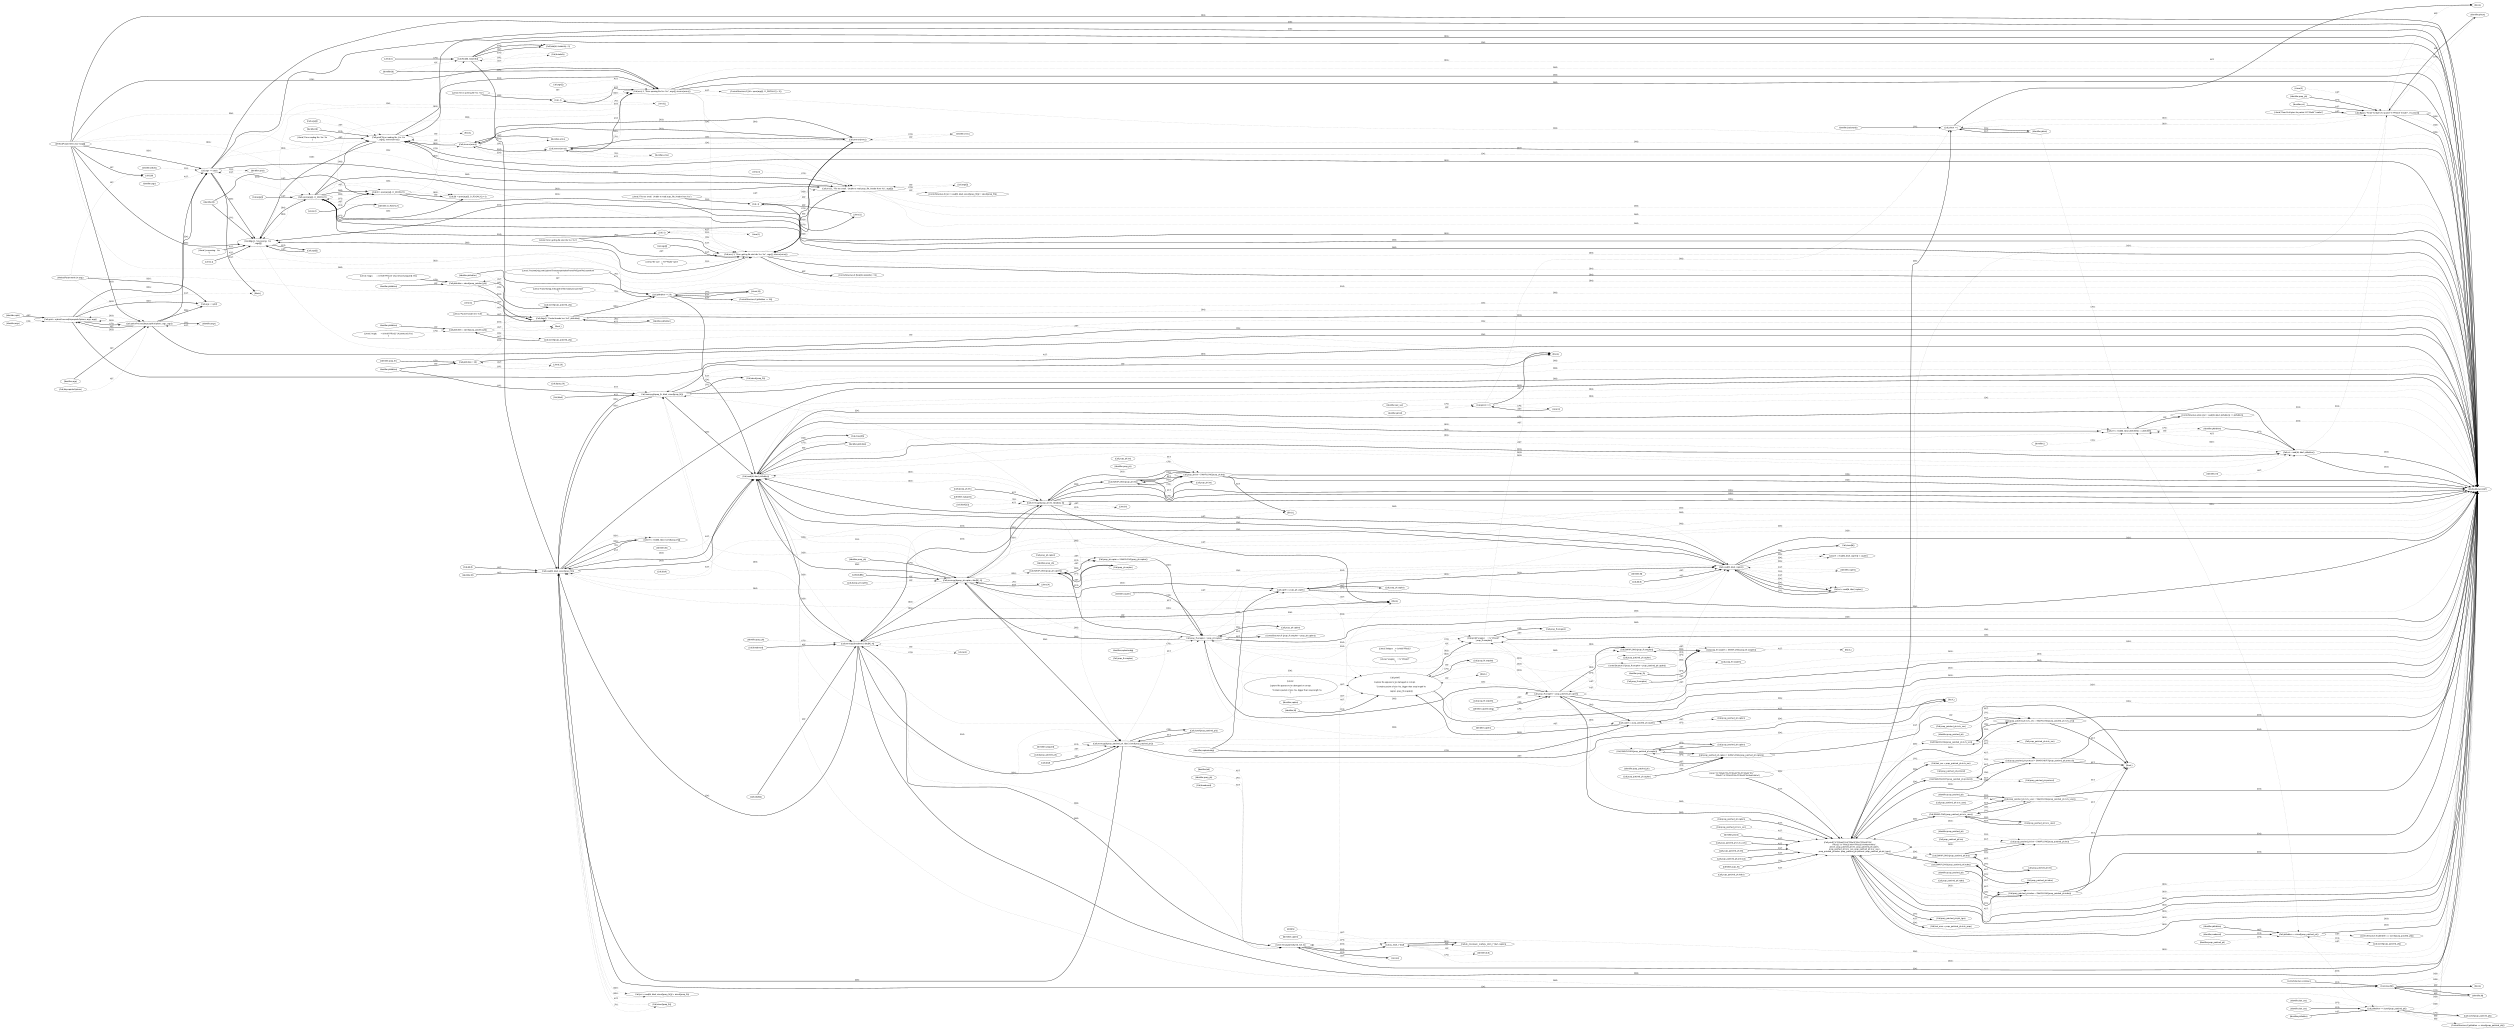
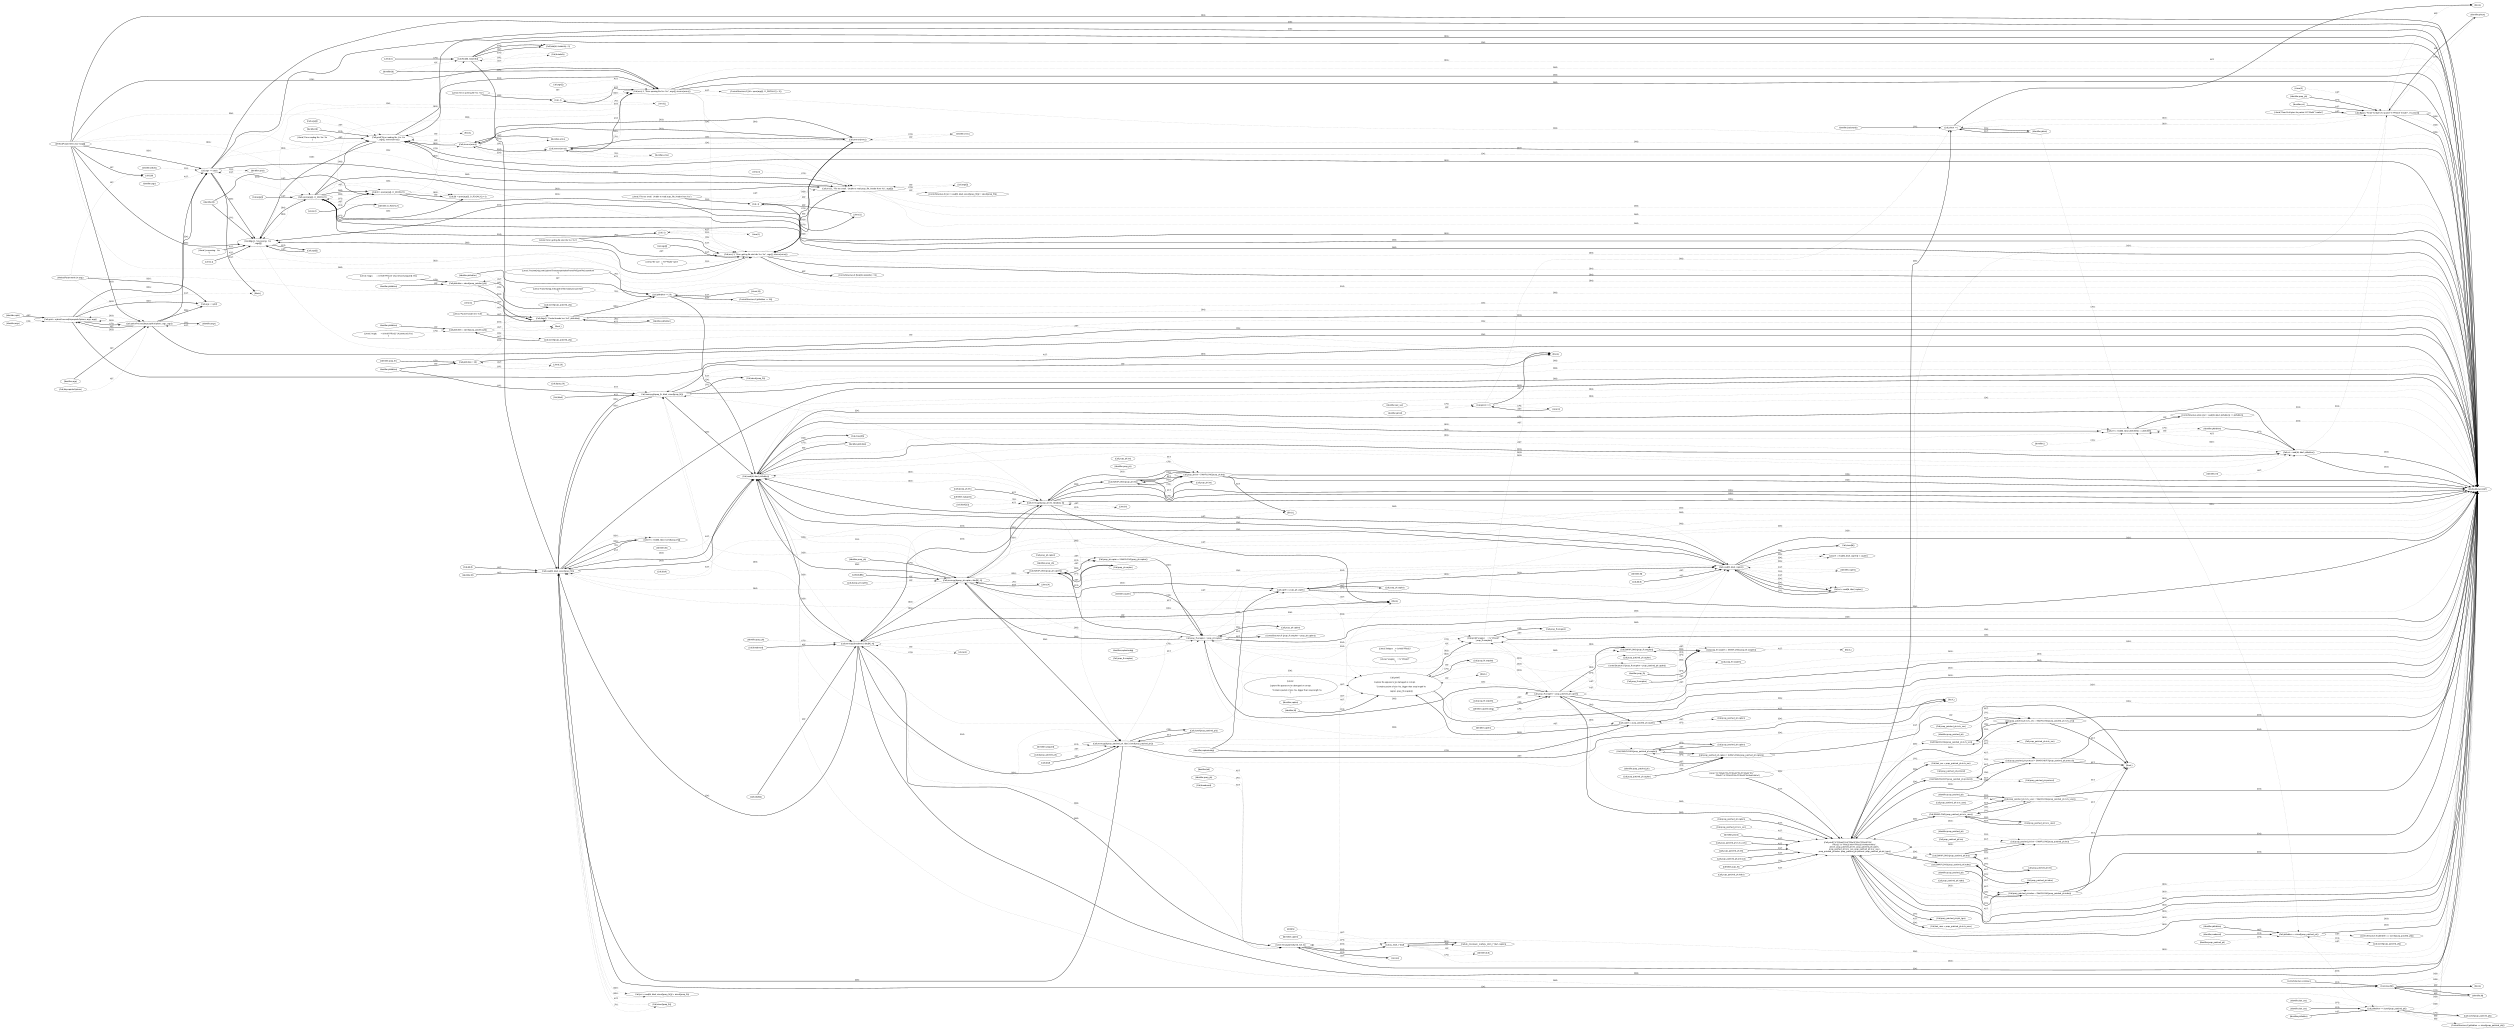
edge "(Call,pkthdrlen == 24)" -> "(Literal,24)": removed, label "CFG:"
node "(Call,last_usec = pcap_patched_ph.ts.tv_pcap)": label "(Call,last_usec = pcap_patched_ph.ts.tv_pcap)" -> "(Call,last_usec = pcap_patched_ph.ts.tv_usec)"
